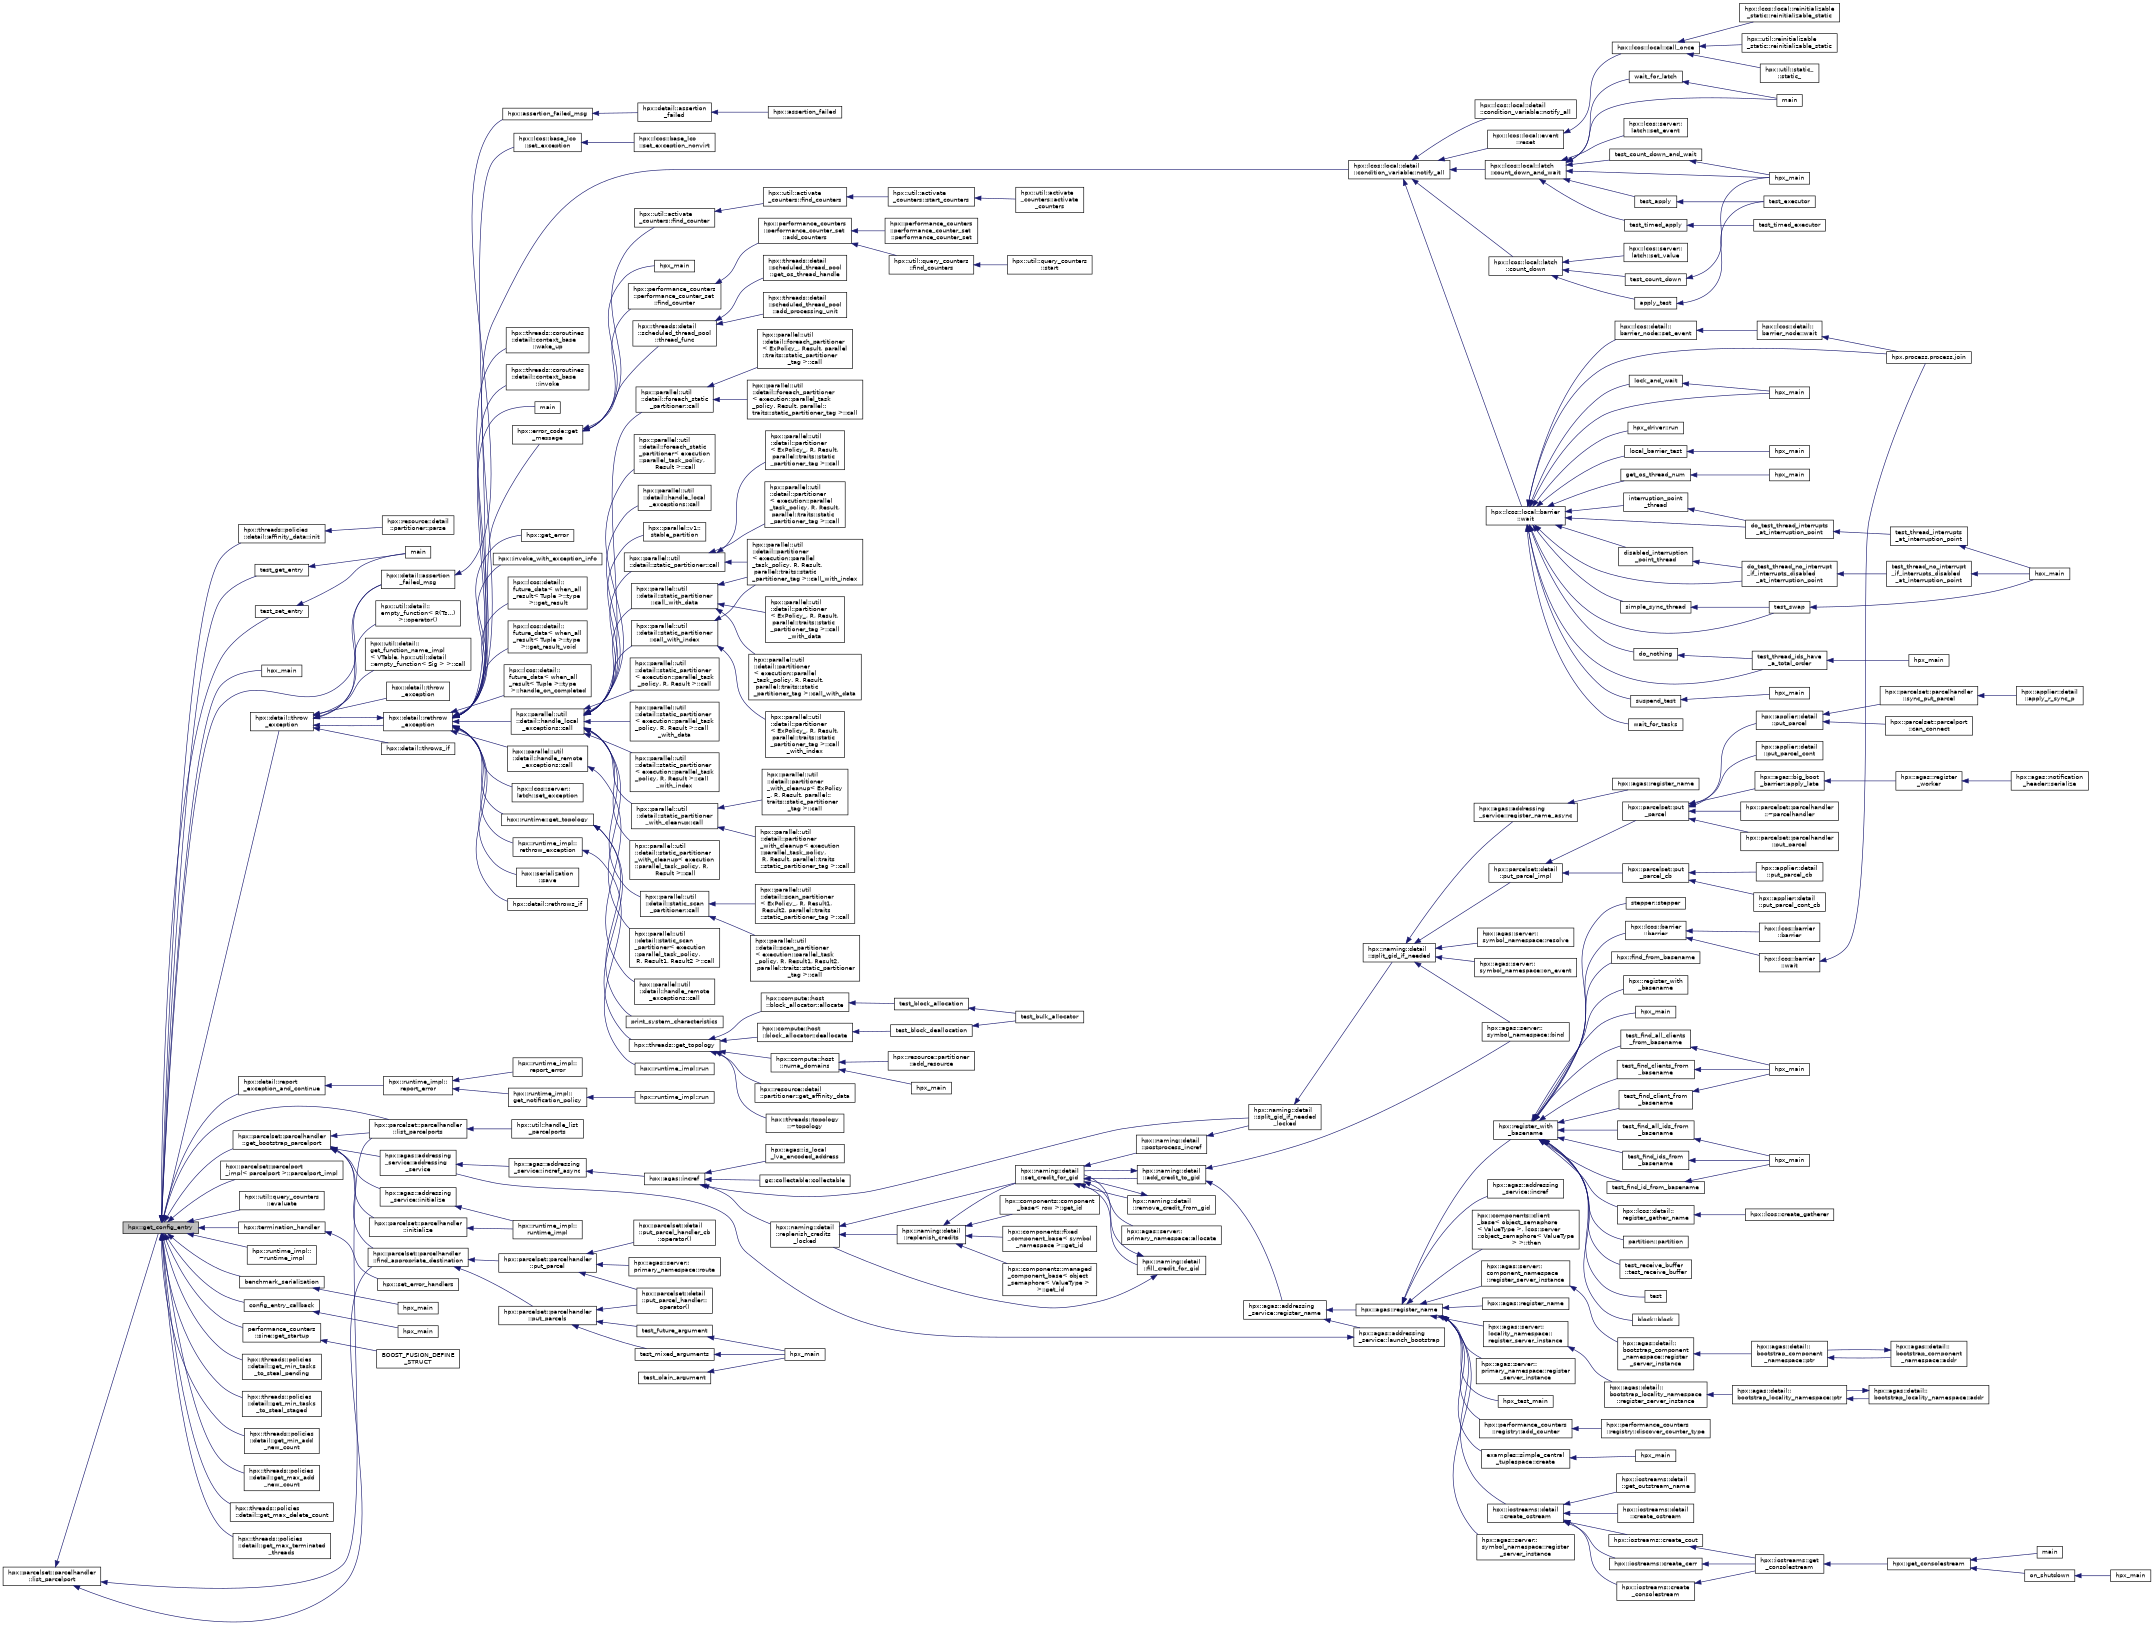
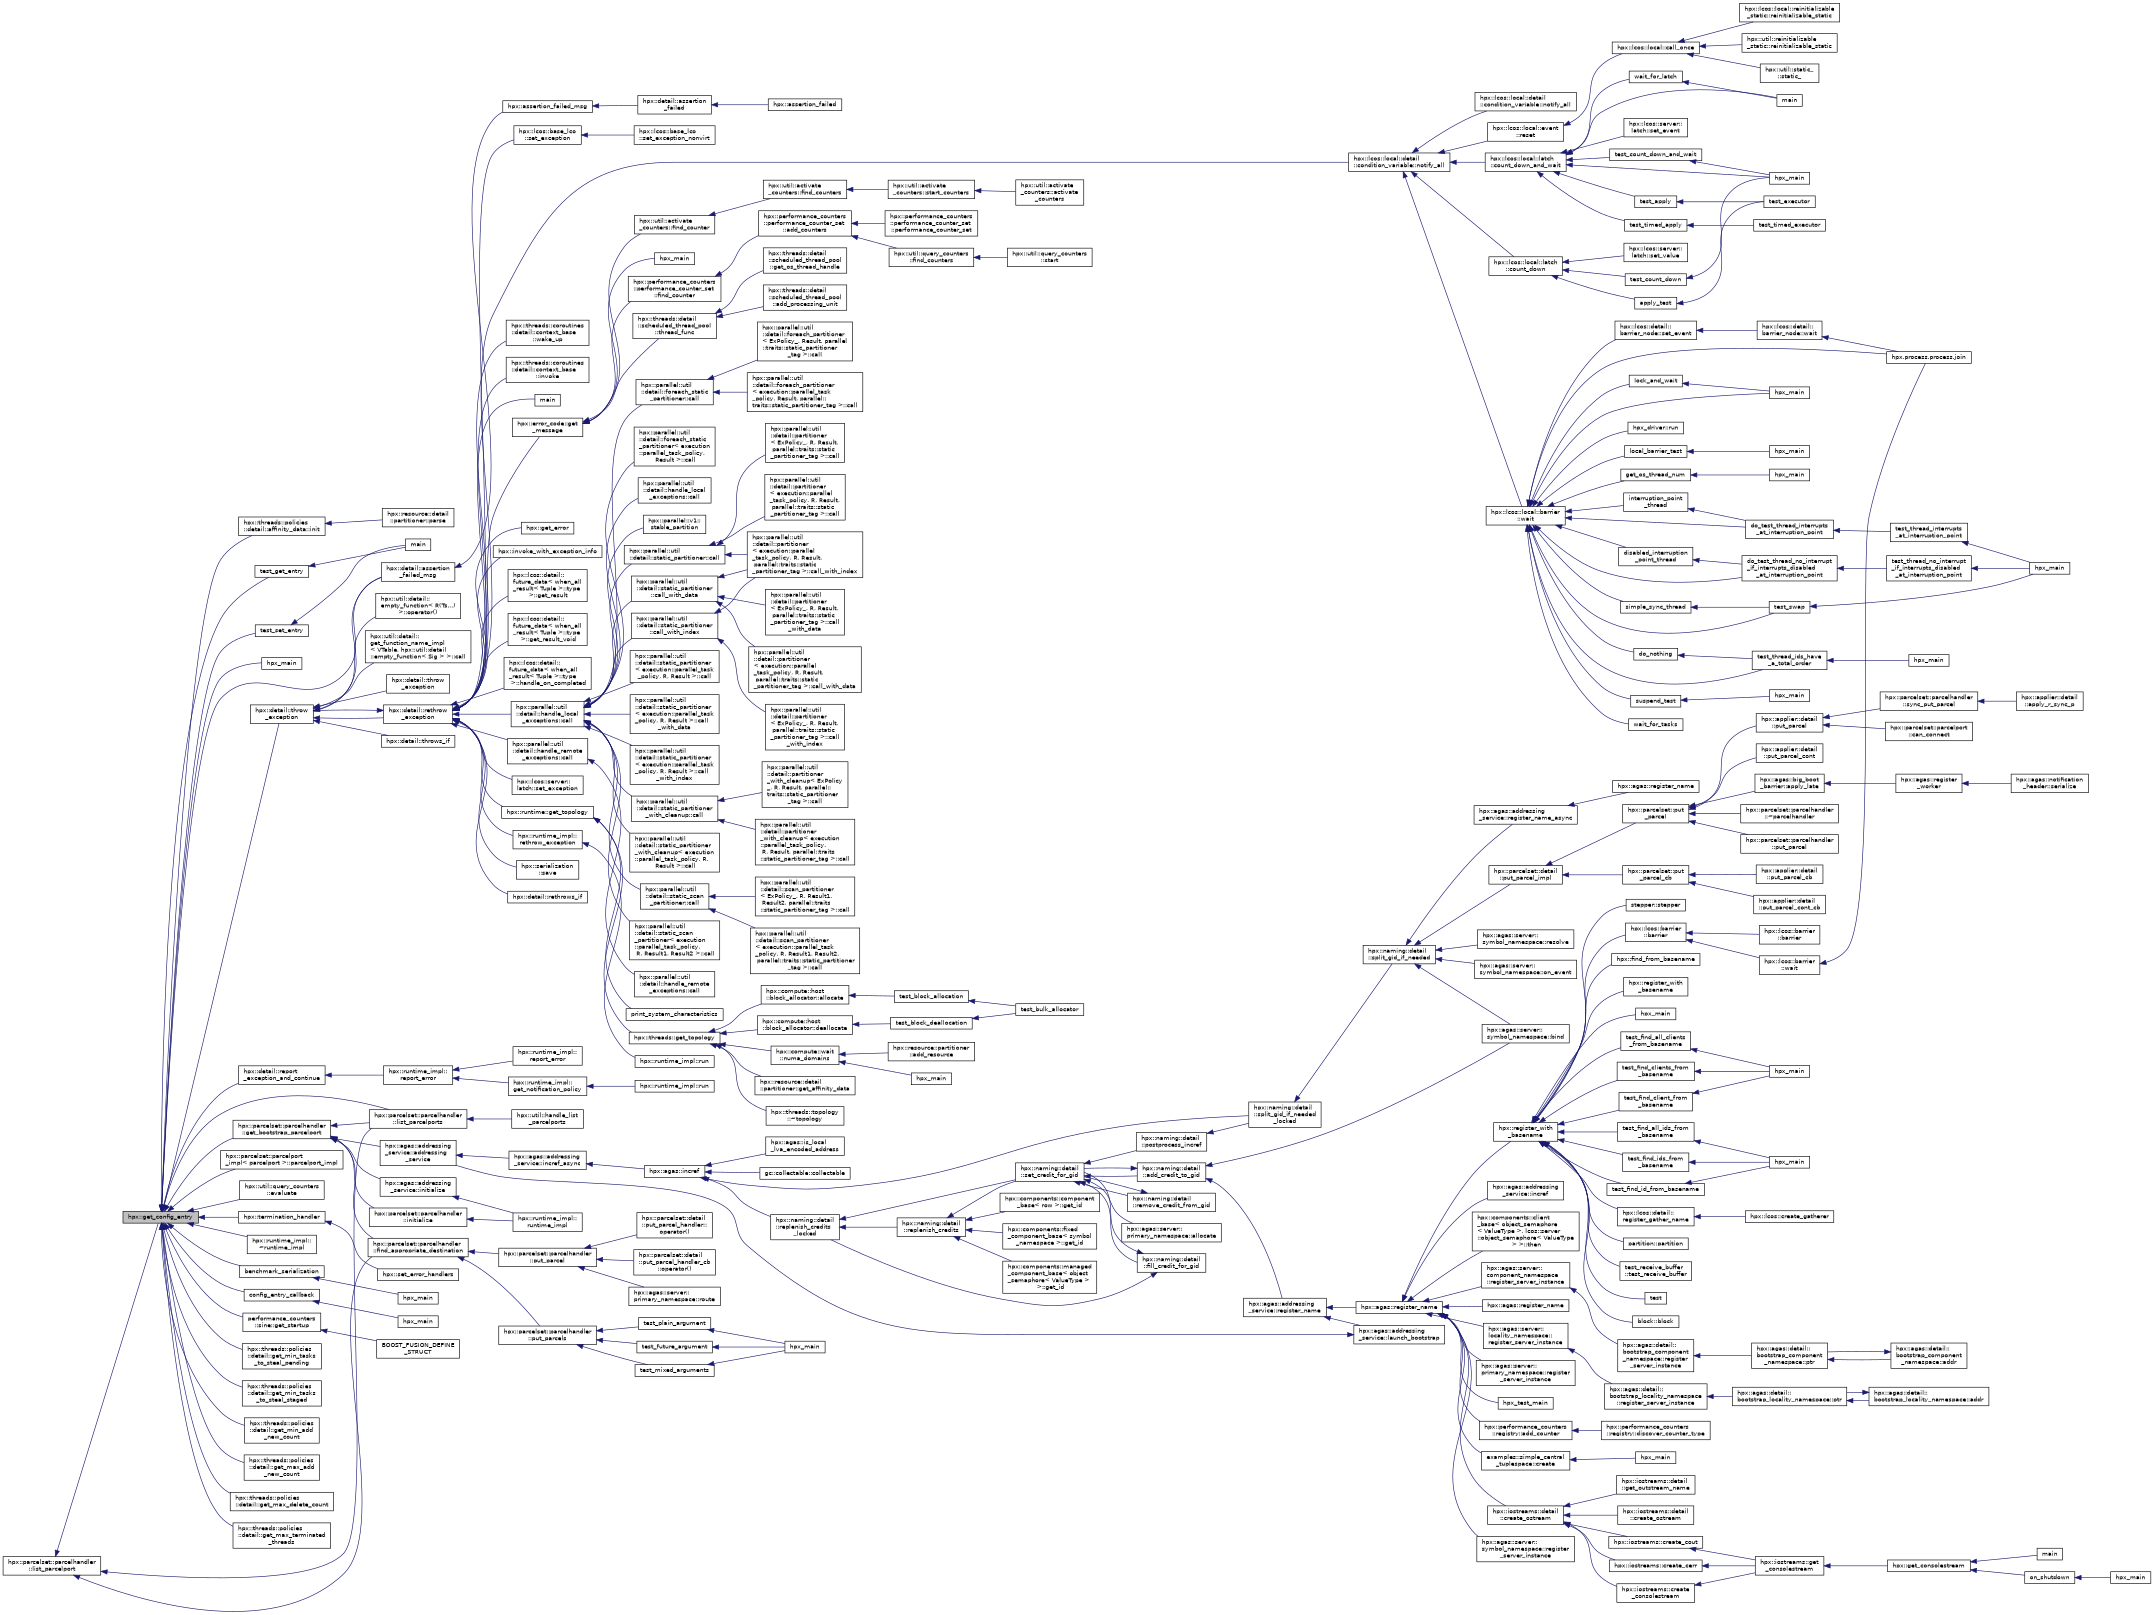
node "hpx::compute::host ::numa_domains": label "hpx::compute::host ::numa_domains" -> "hpx::compute::wait ::numa_domains"
edge "hpx::parcelset::detail ::put_parcel_handler:: operator()" -> "hpx::parcelset::parcelhandler ::put_parcels": now "test_plain_argument" -> "hpx::parcelset::parcelhandler ::put_parcels"
